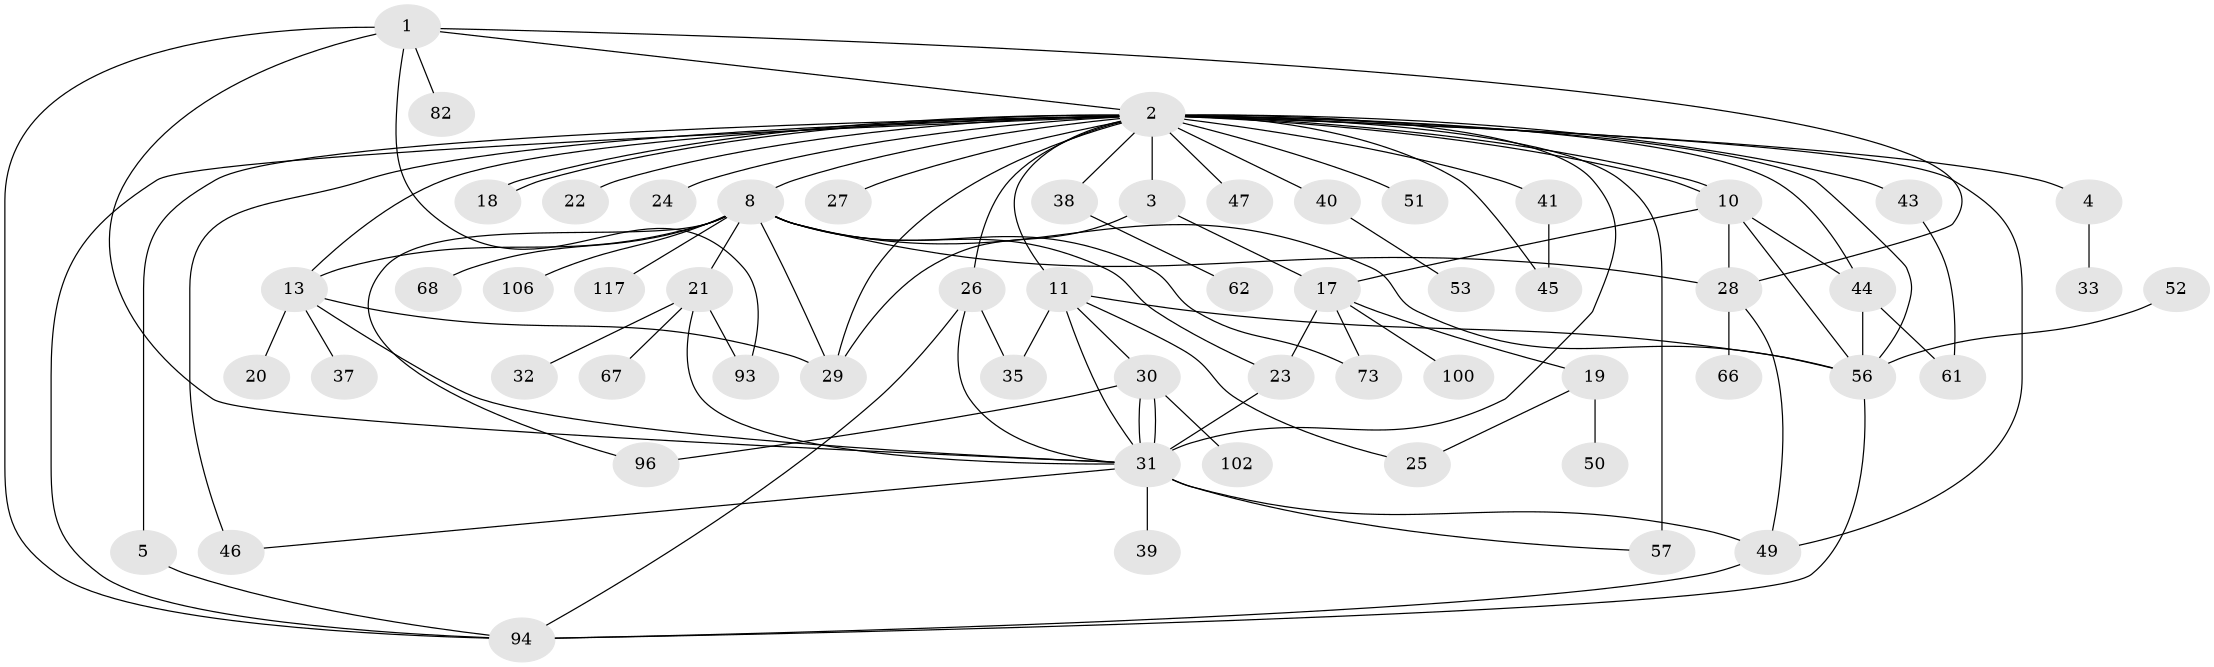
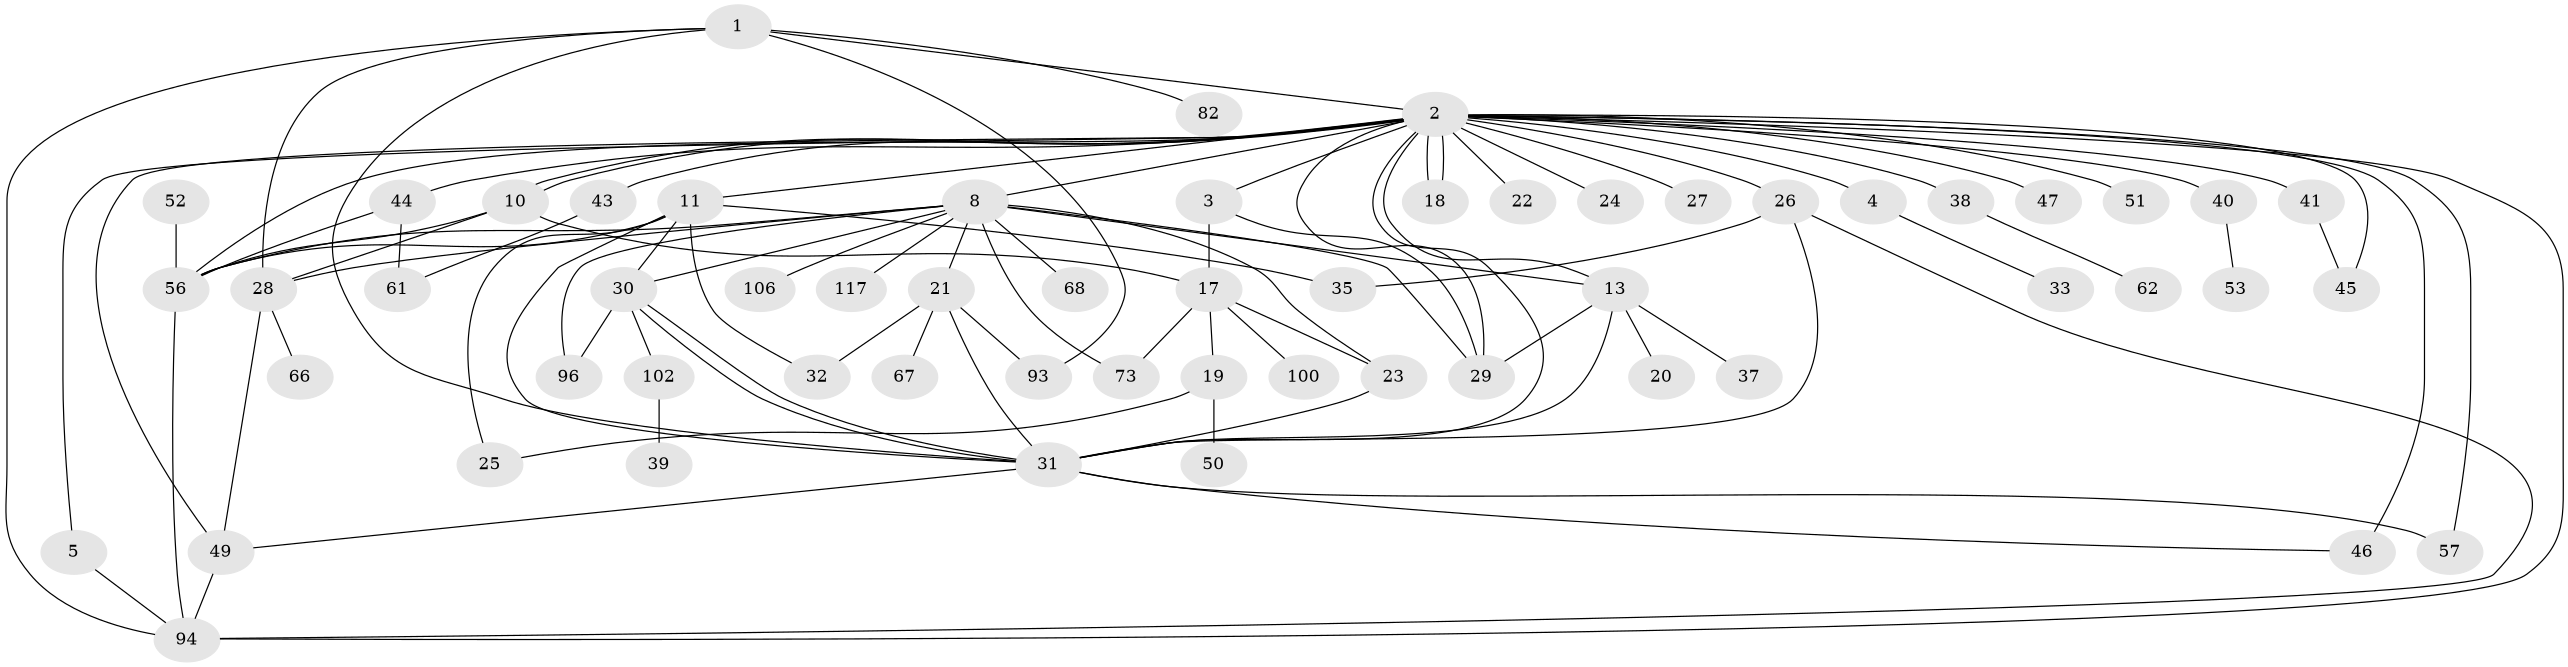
edge "8" -- "30": added
edge "10" -- "44": removed
edge "11" -- "32": added
edge "31" -- "39": now "102" -- "39"
